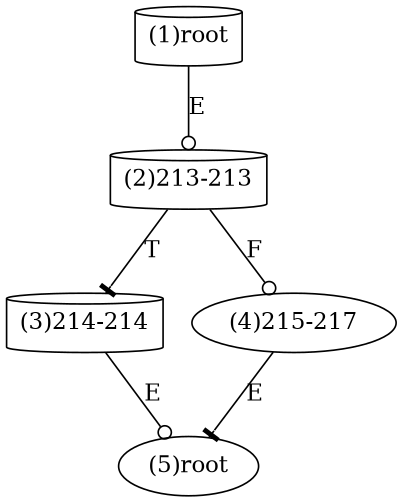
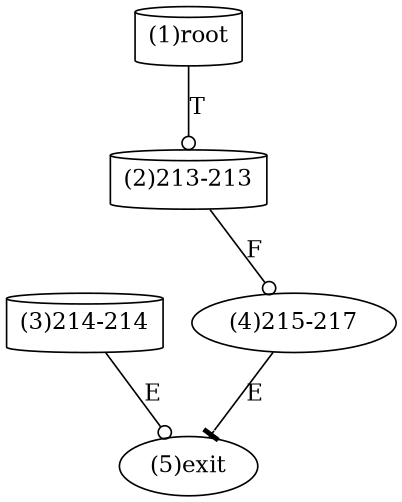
edge "(1)root" -> "(2)213-213": label "E" -> "T"
edge "(2)213-213" -> "(3)214-214": removed, label "T"
node "(5)root": label "(5)root" -> "(5)exit"
